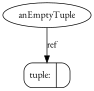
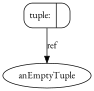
edge "anEmptyTuple" -> "tuple:": reversed
